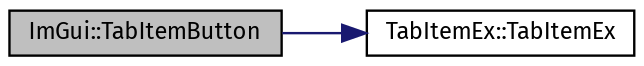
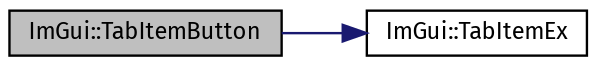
node "TabItemEx::TabItemEx": label "TabItemEx::TabItemEx" -> "ImGui::TabItemEx"
